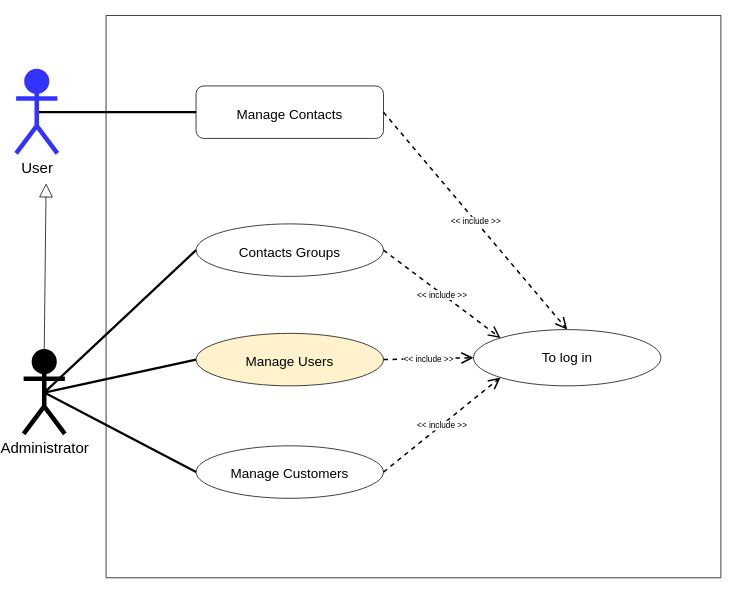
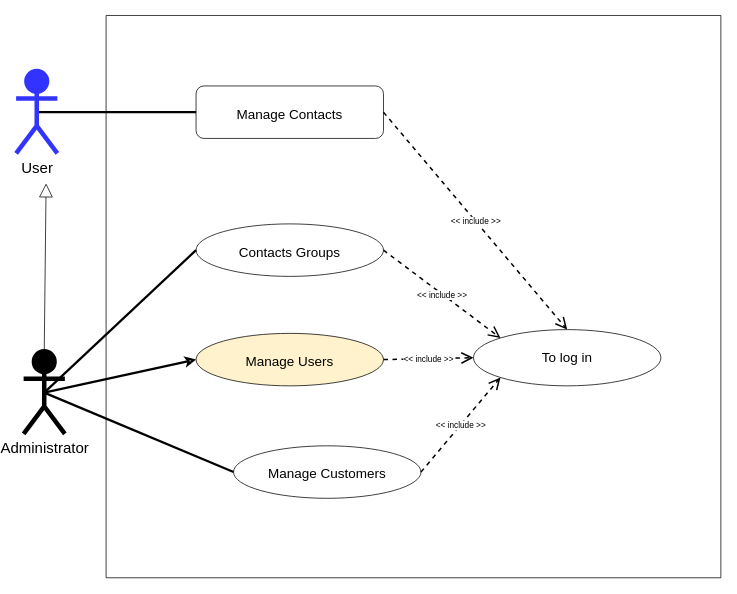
edge "Manage Users" -- "Administrator": arrowhead none -> classic
node "Manage Customers": moved (290, 472) -> (327, 472)
